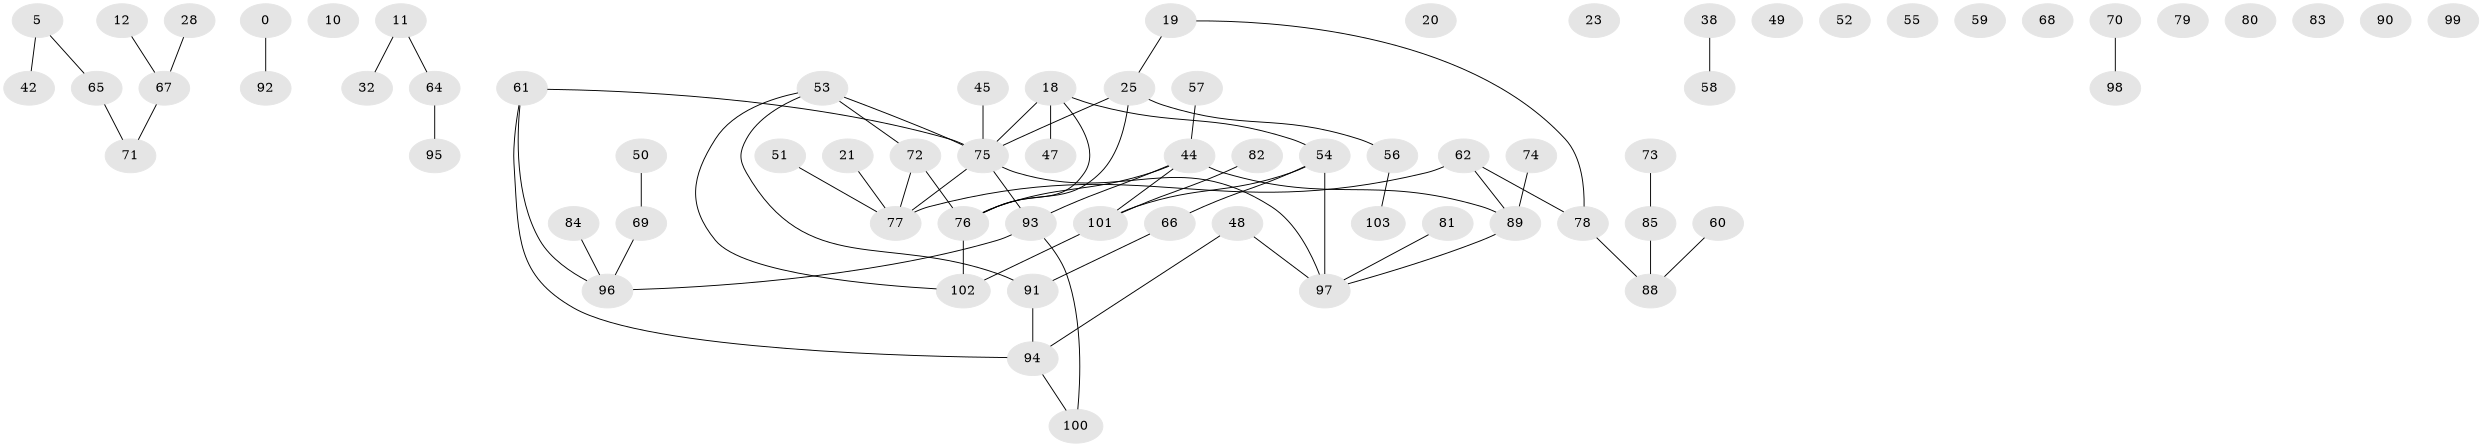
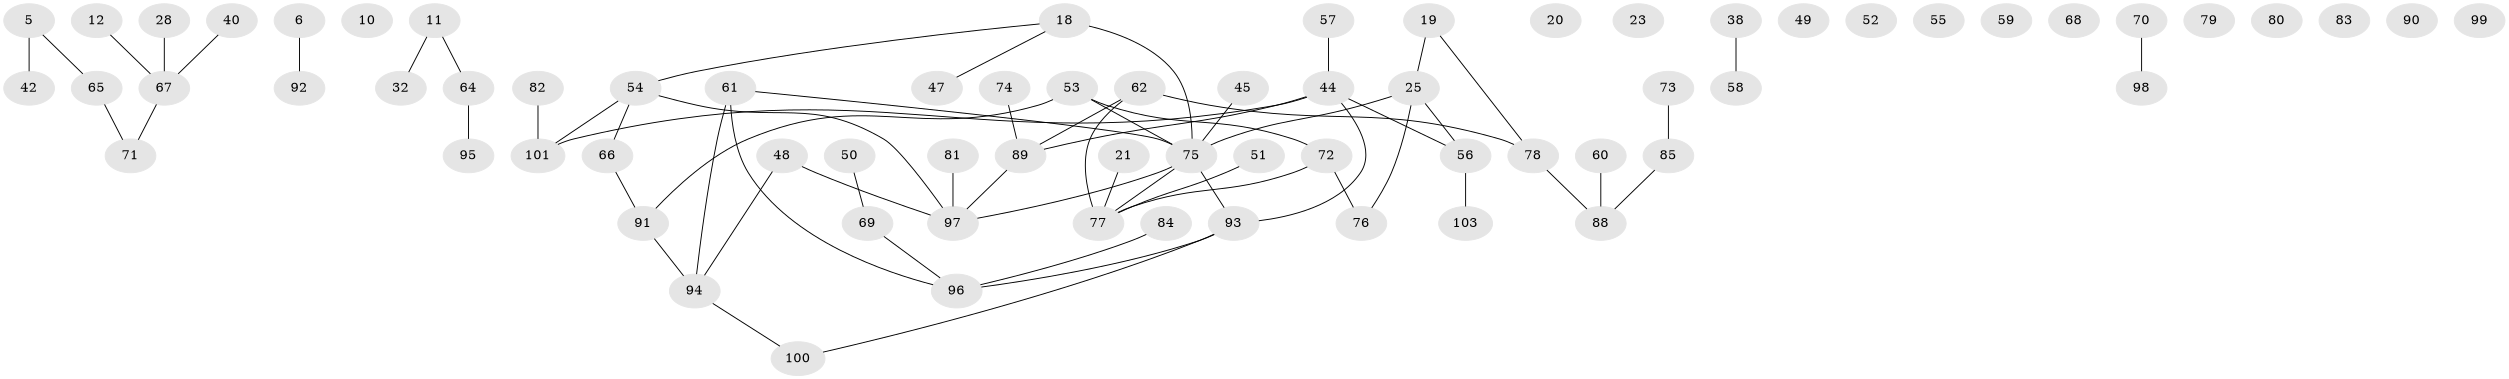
node "40": added
node "0": label "0" -> "6"
edge "18" -- "76": removed
edge "44" -- "76": now "44" -- "56"
node "102": removed
